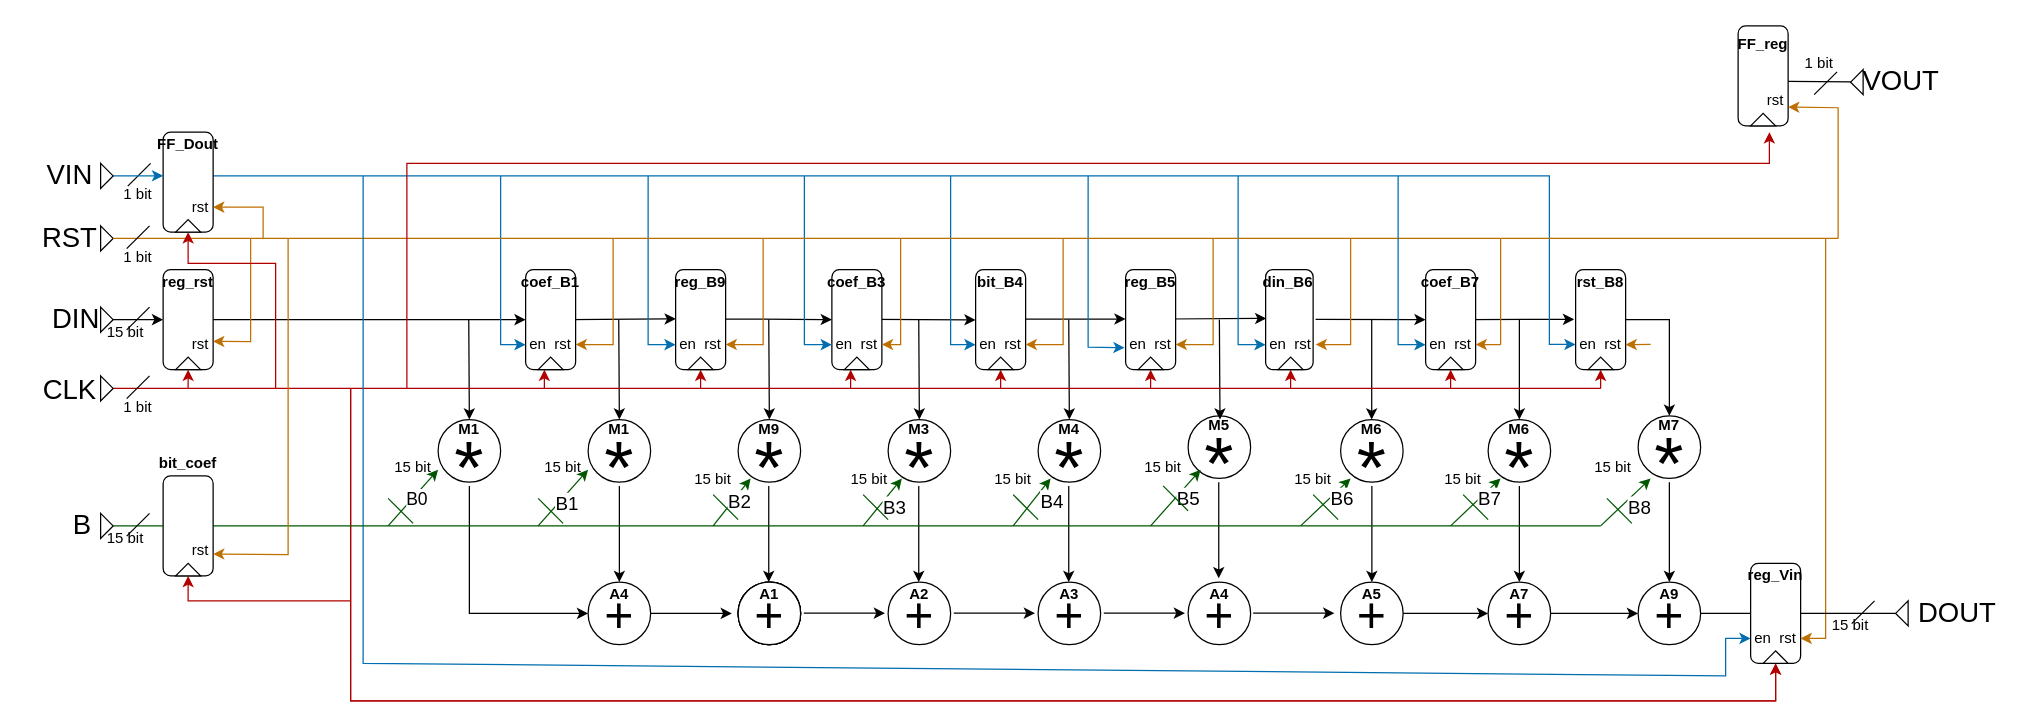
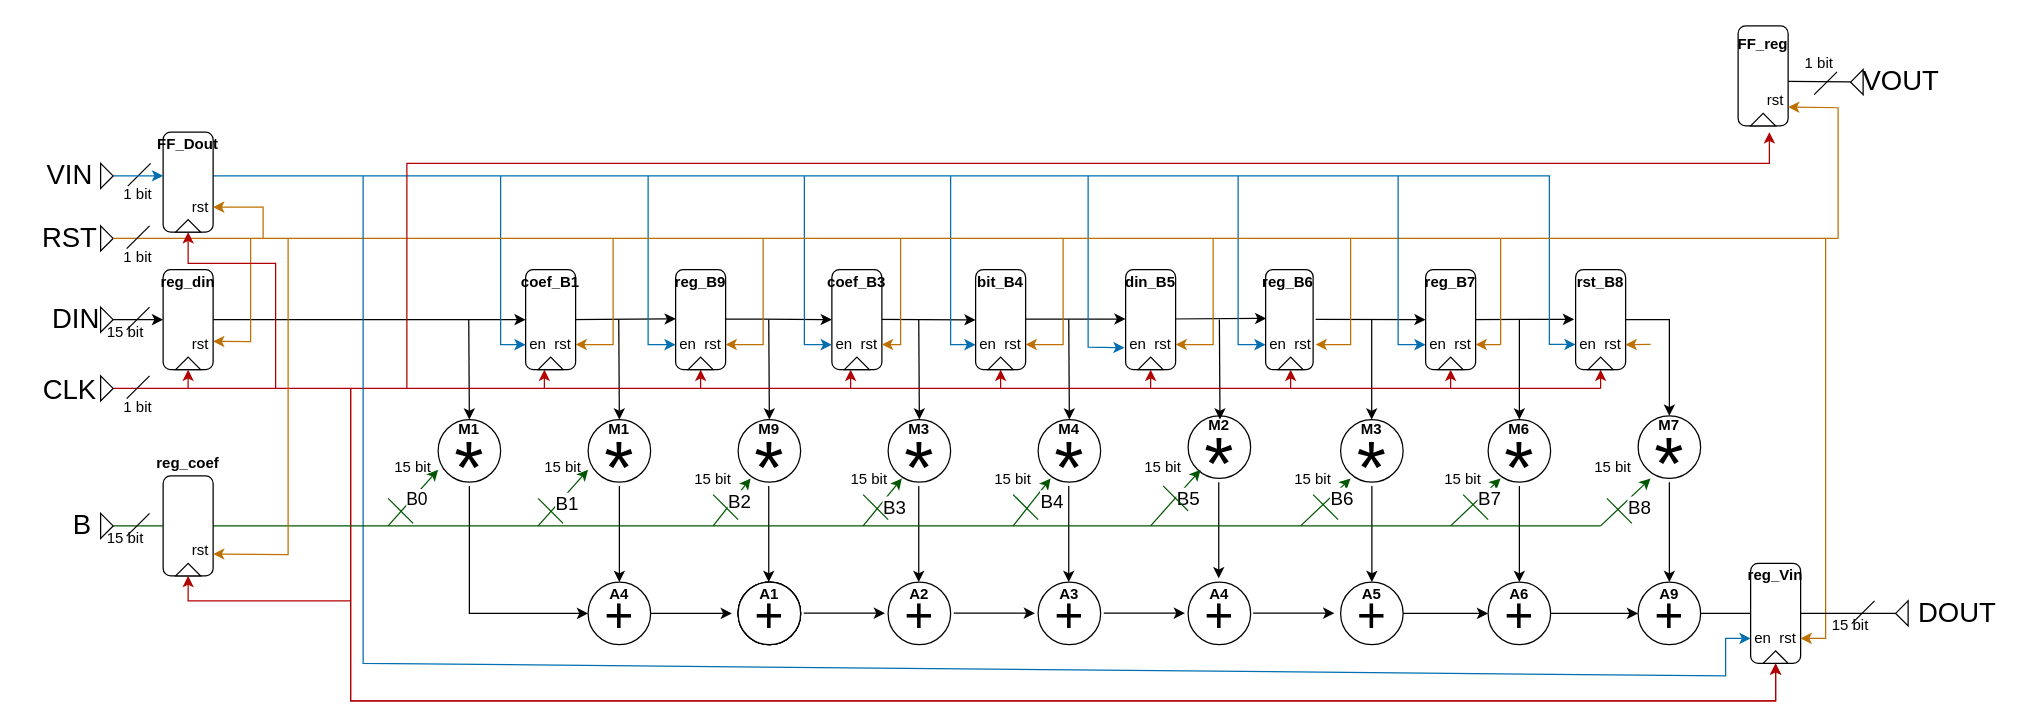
node "reg_rst": label "reg_rst" -> "reg_din"
node "reg_B5": label "reg_B5" -> "din_B5"
node "din_B6": label "din_B6" -> "reg_B6"
node "coef_B7": label "coef_B7" -> "reg_B7"
node "M5": label "M5" -> "M2"
node "M6": label "M6" -> "M3"
node "bit_coef": label "bit_coef" -> "reg_coef"
node "A7": label "A7" -> "A6"
